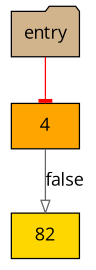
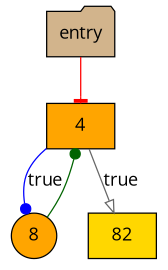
edge "4" -> "82": label "false" -> "true"
node "8": added
